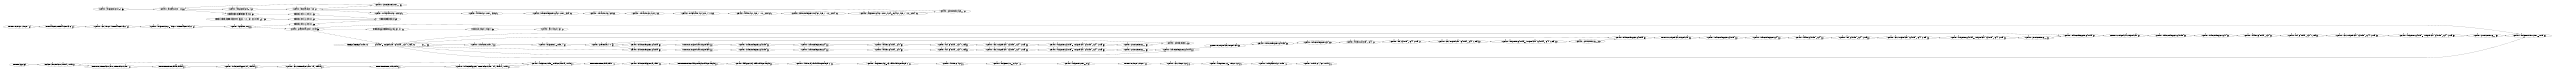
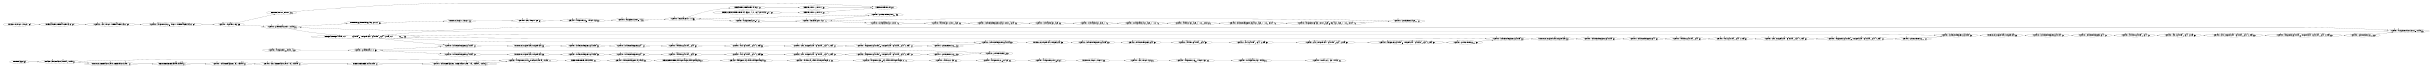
node "(<operator>.assignment,cp = (uint8_t *)cp0)": added
node "(<operator>.subtraction,stride - 4)": removed
